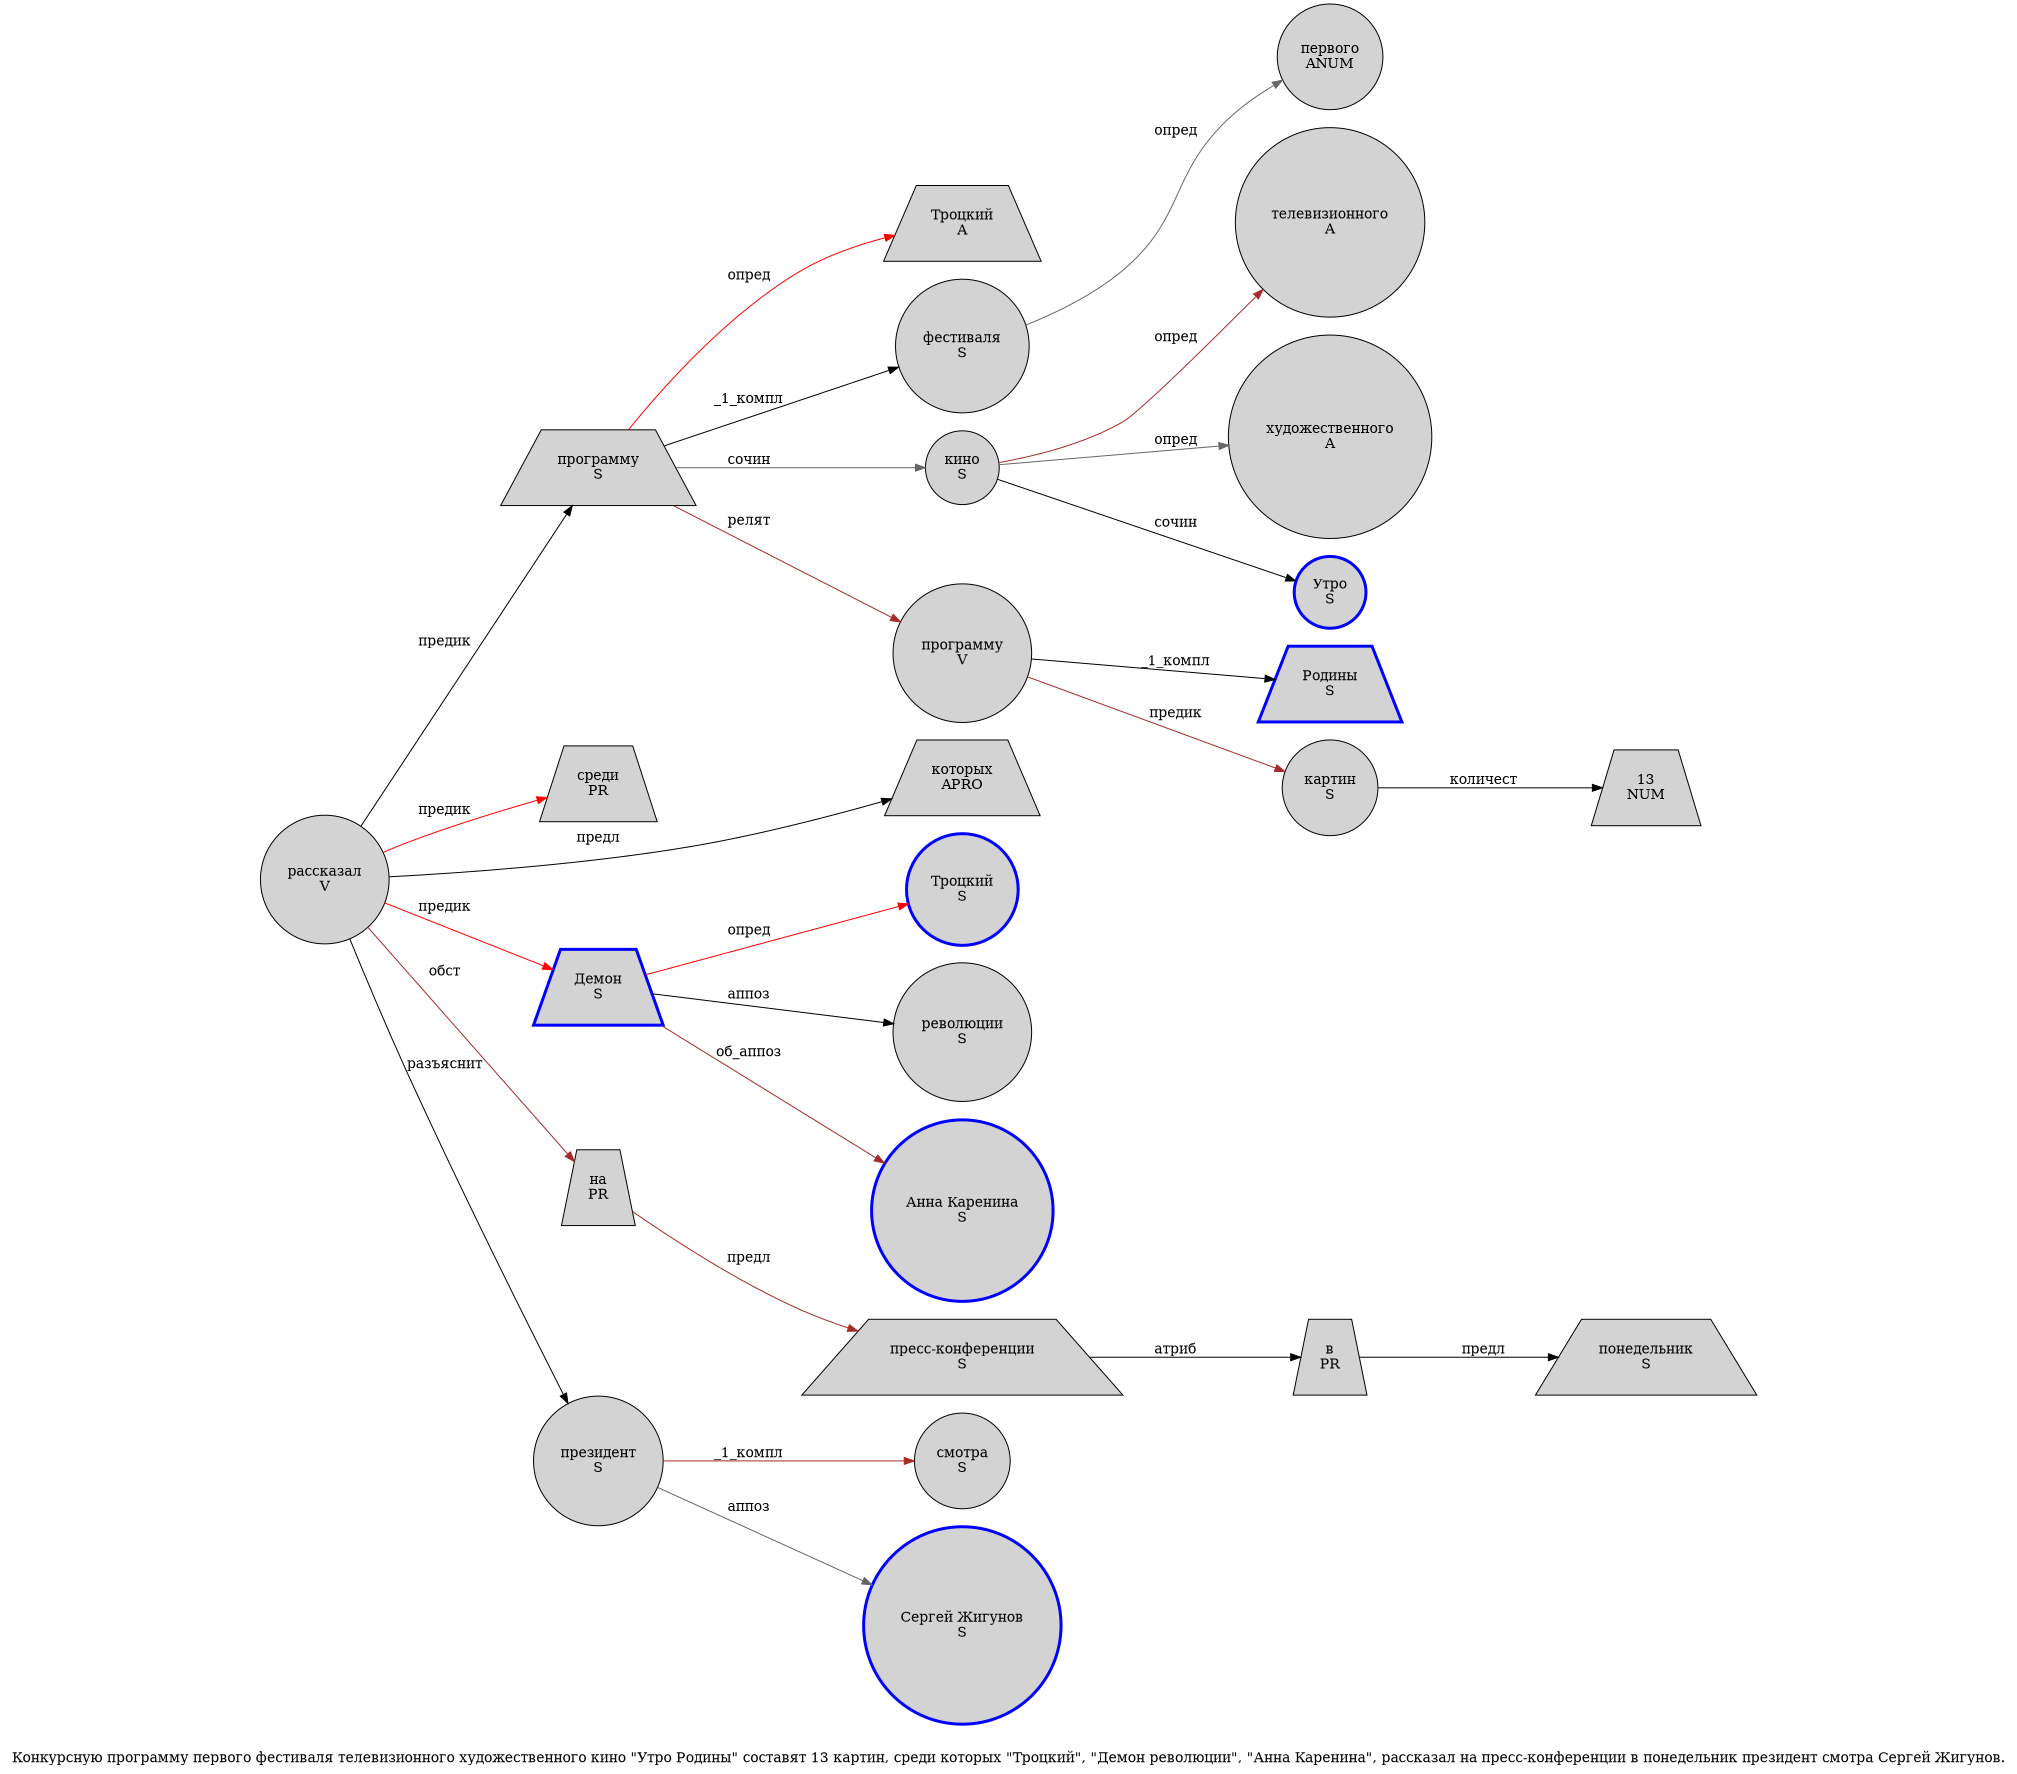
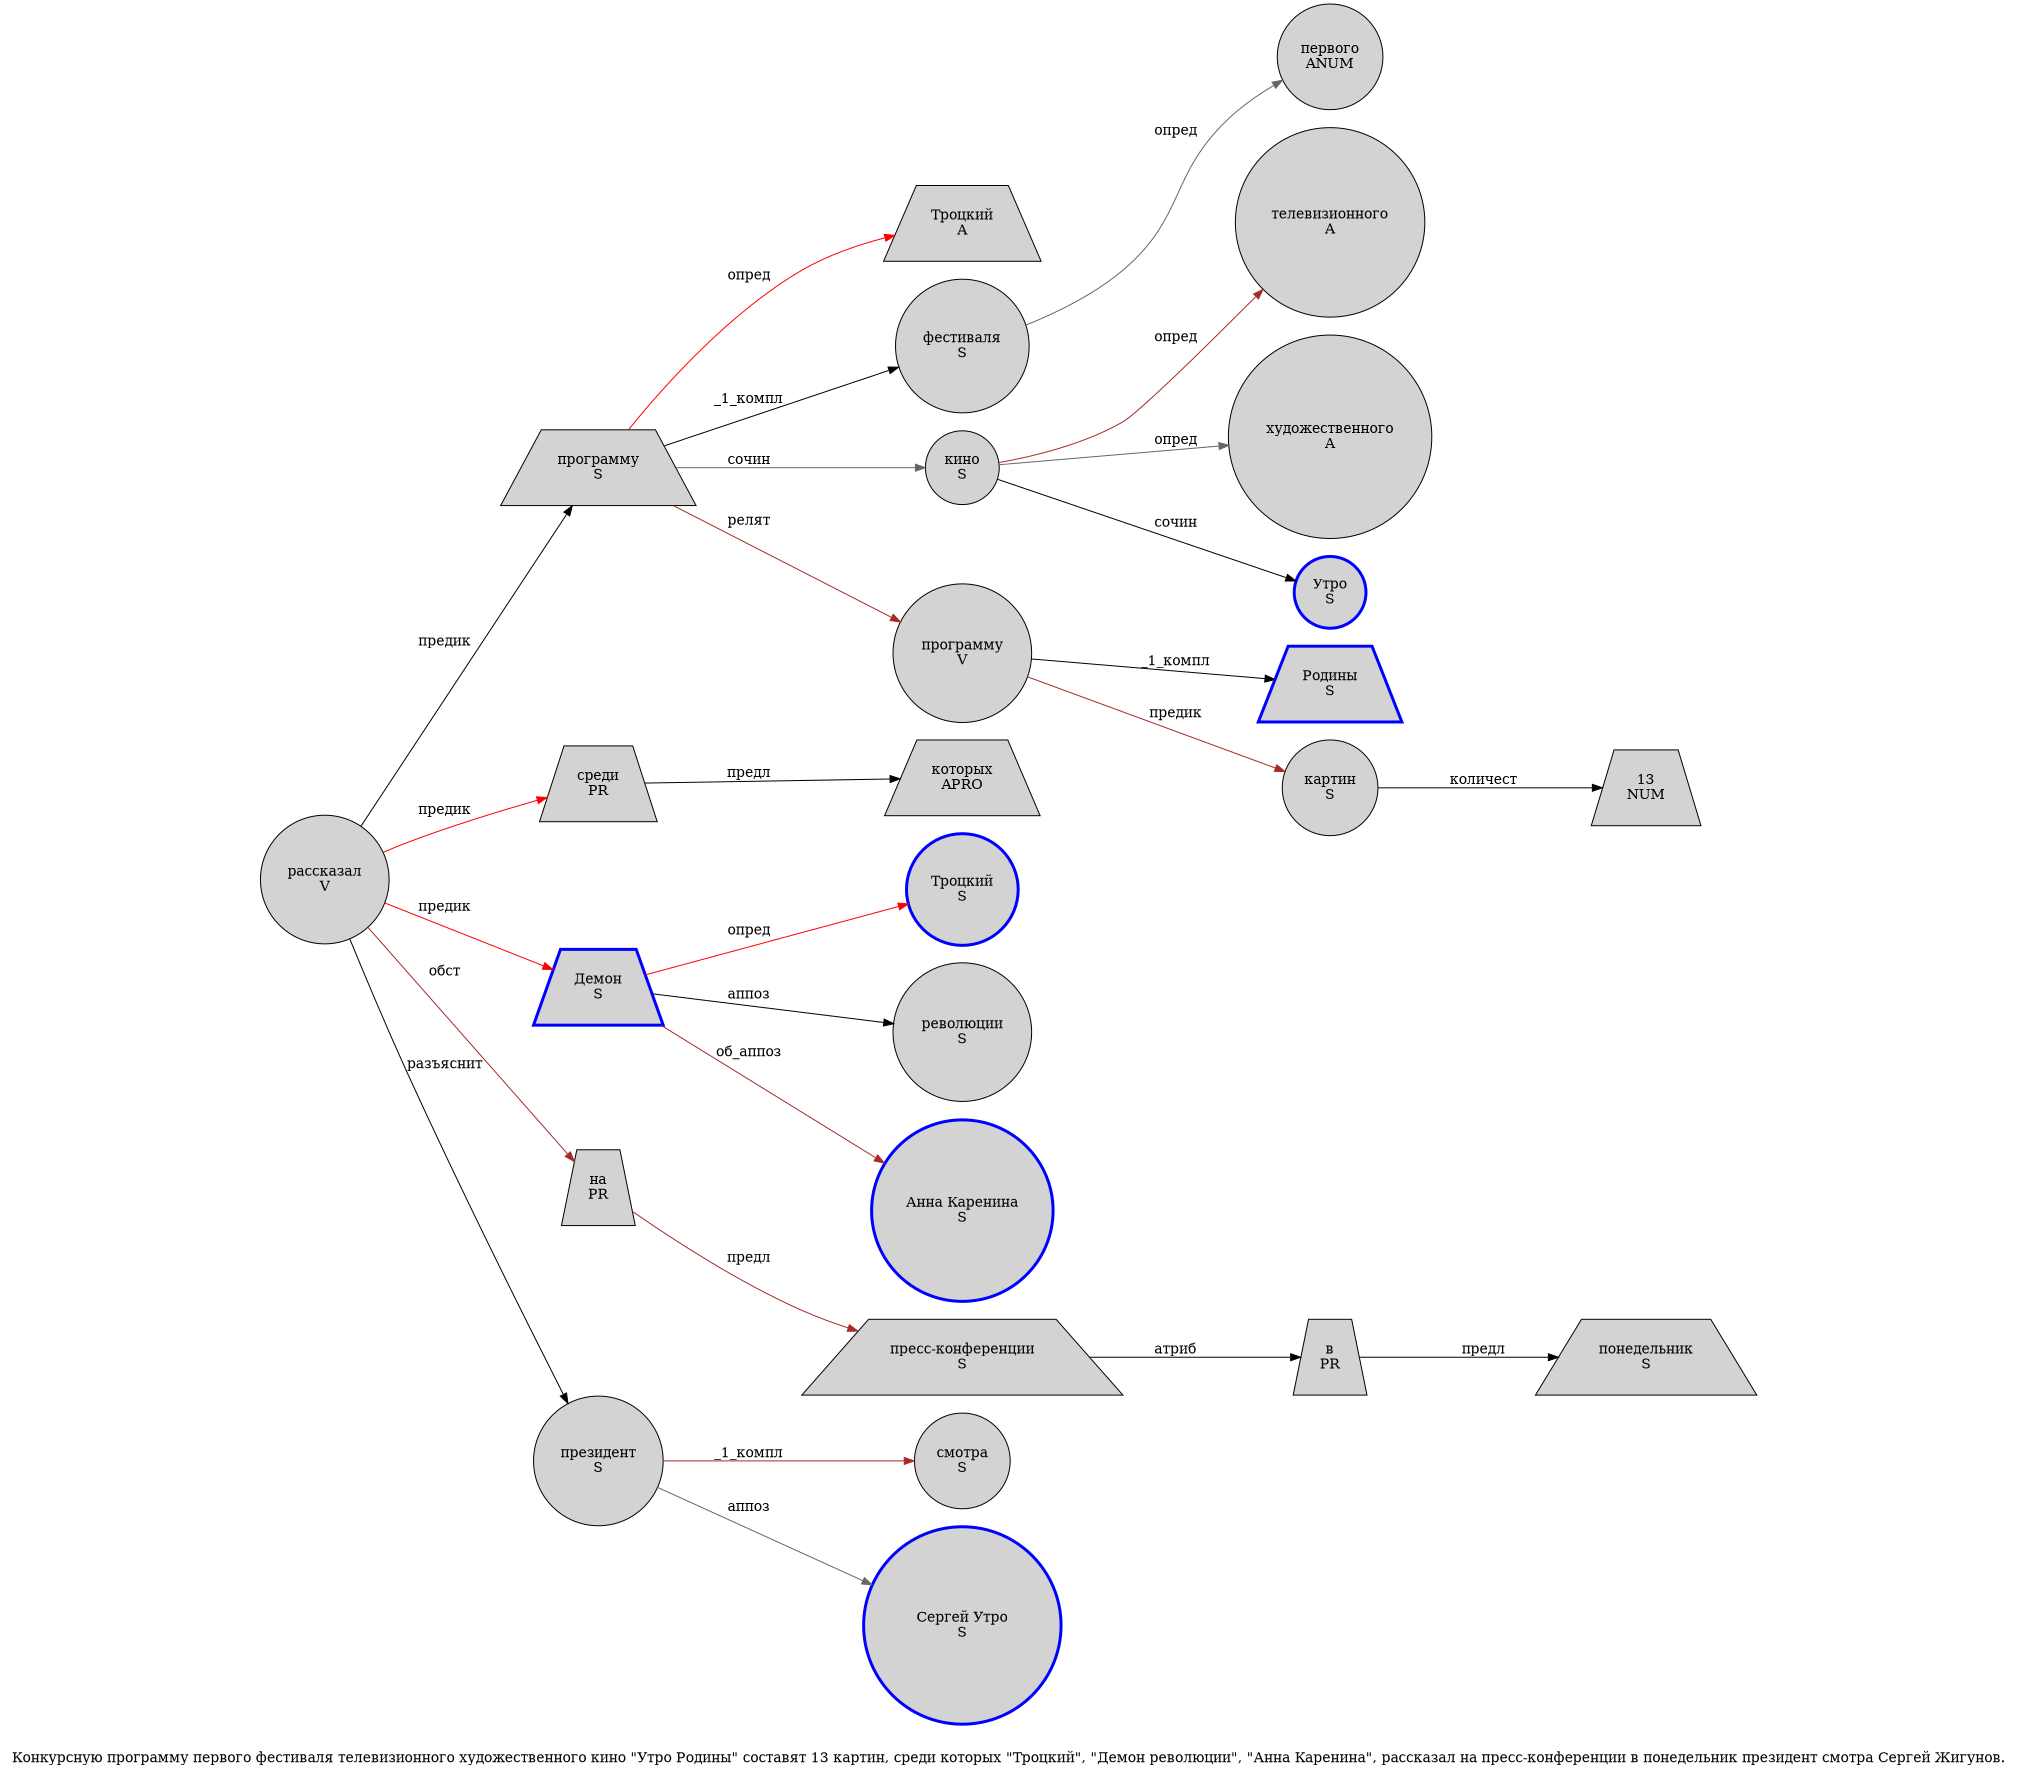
edge "рассказал V" -> "которых APRO": now "среди PR" -> "которых APRO"
node "Сергей Жигунов S": label "Сергей Жигунов S" -> "Сергей Утро S"
